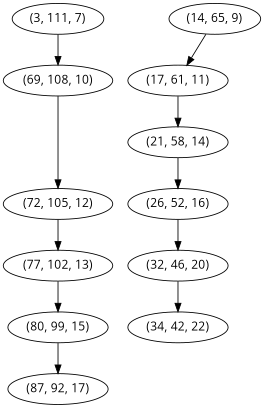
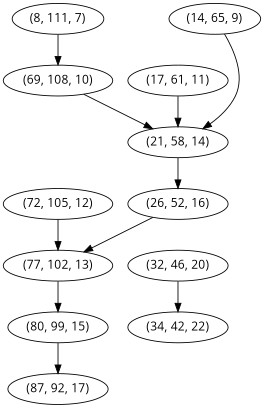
node "(3, 111, 7)": label "(3, 111, 7)" -> "(8, 111, 7)"
edge "(14, 65, 9)" -> "(17, 61, 11)": now "(14, 65, 9)" -> "(21, 58, 14)"
edge "(69, 108, 10)" -> "(72, 105, 12)": now "(69, 108, 10)" -> "(21, 58, 14)"
edge "(26, 52, 16)" -> "(32, 46, 20)": now "(26, 52, 16)" -> "(77, 102, 13)"
